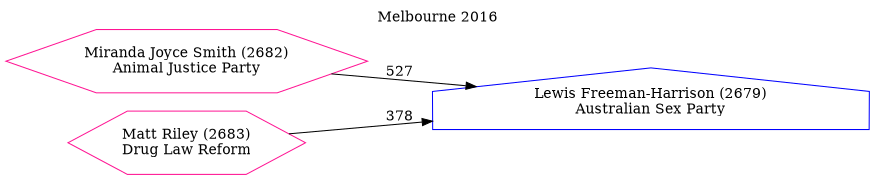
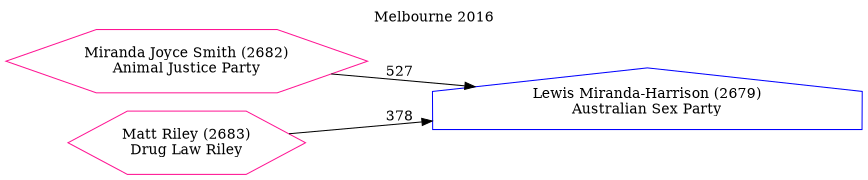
node "Lewis Freeman-Harrison (2679) Australian Sex Party": label "Lewis Freeman-Harrison (2679) Australian Sex Party" -> "Lewis Miranda-Harrison (2679) Australian Sex Party"
node "Matt Riley (2683) Drug Law Reform": label "Matt Riley (2683) Drug Law Reform" -> "Matt Riley (2683) Drug Law Riley"
